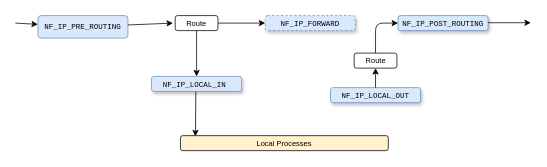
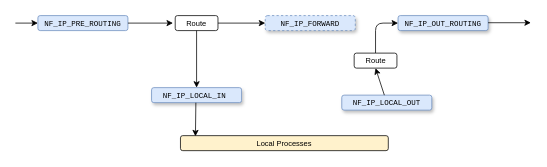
node "NF_IP_POST_ROUTING": label "NF_IP_POST_ROUTING" -> "NF_IP_OUT_ROUTING"
node "NF_IP_PRE_ROUTING": size 90x23 -> 90x15
node "NF_IP_LOCAL_IN": moved (197, 84) -> (197, 95)
node "NF_IP_LOCAL_OUT": moved (375, 95) -> (387, 102)
